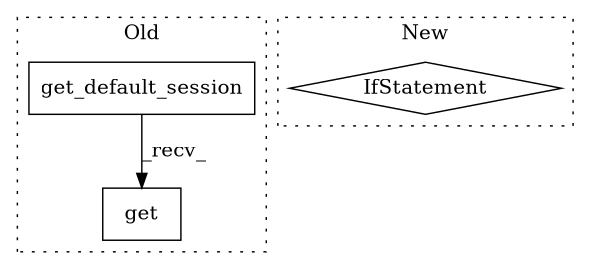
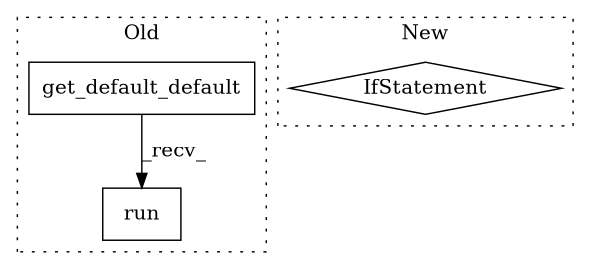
node "get_default_session": label "get_default_session" -> "get_default_default"
node "get": label "get" -> "run"
